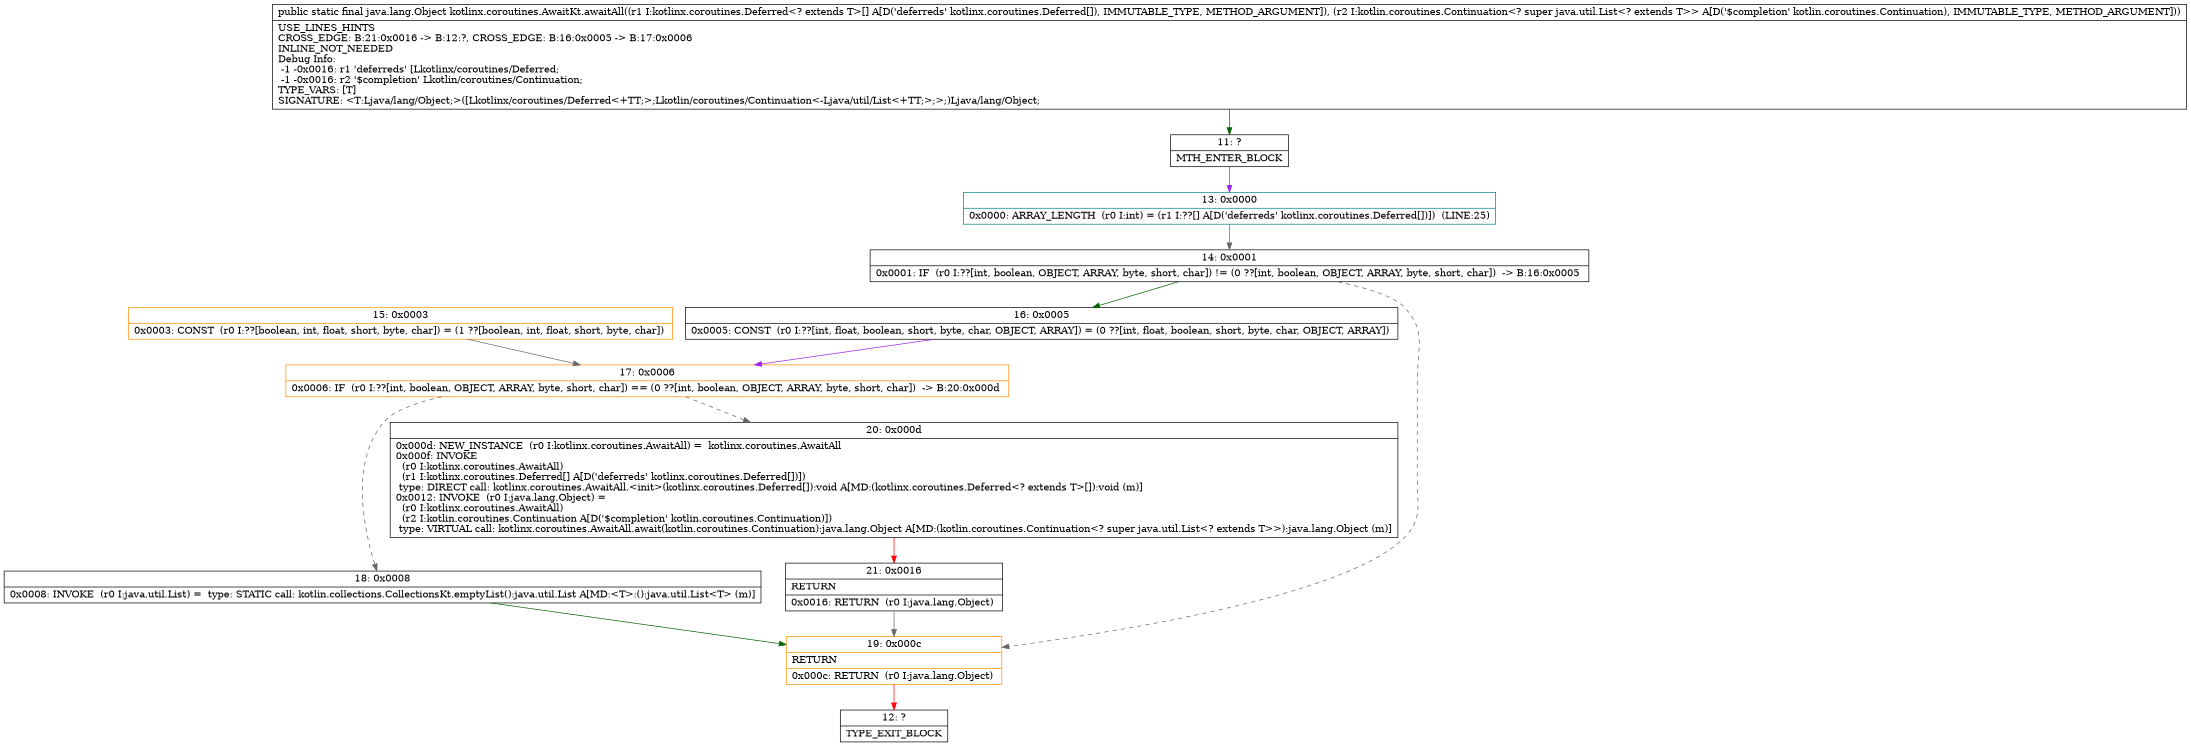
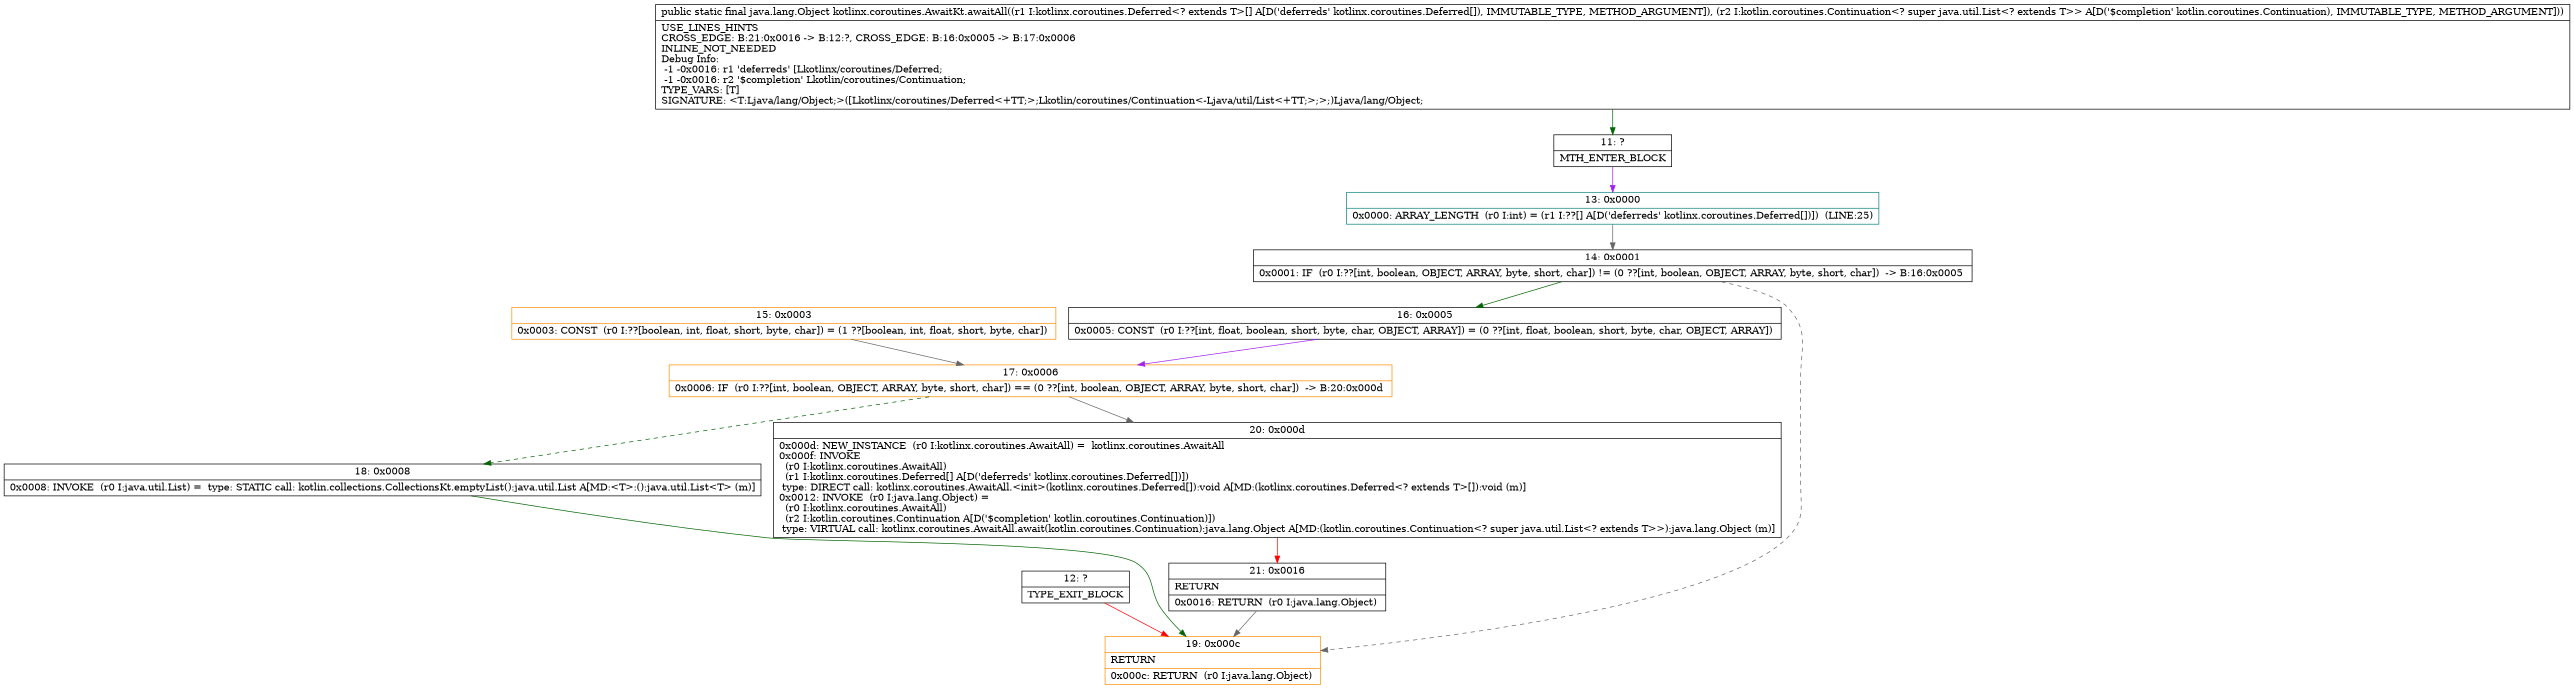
edge "17: 0x0006" -> "20: 0x000d": style dashed -> solid
edge "17: 0x0006" -> "18: 0x0008": color gray40 -> darkgreen
edge "19: 0x000c" -> "12: ?": reversed
